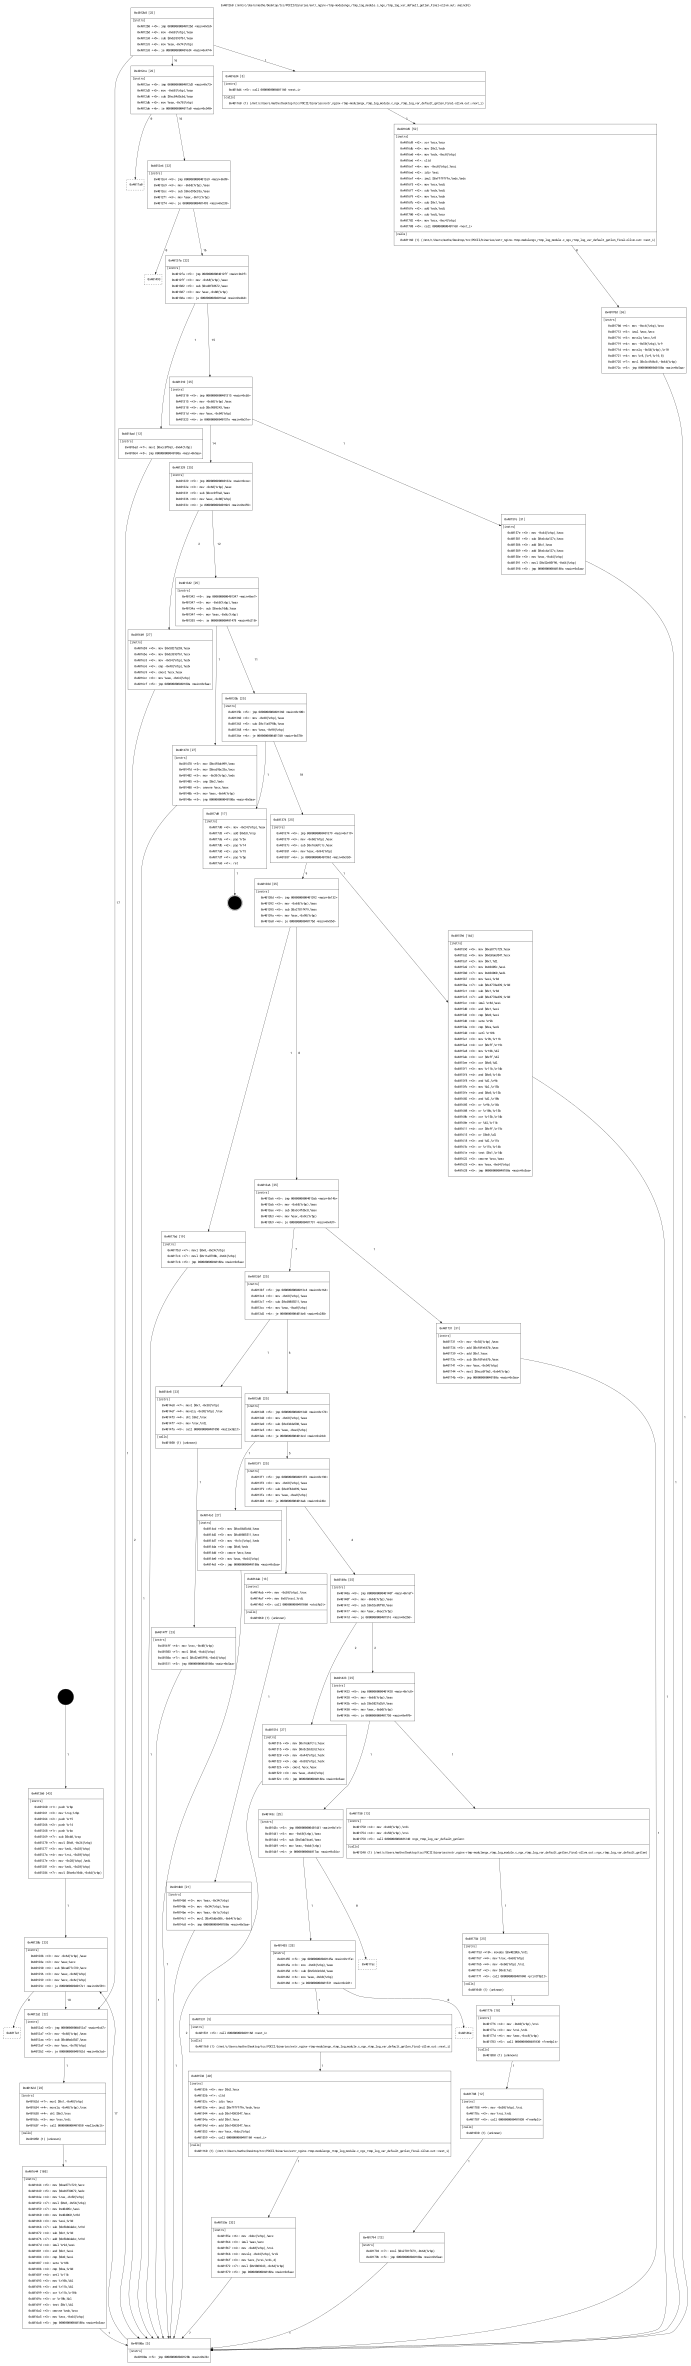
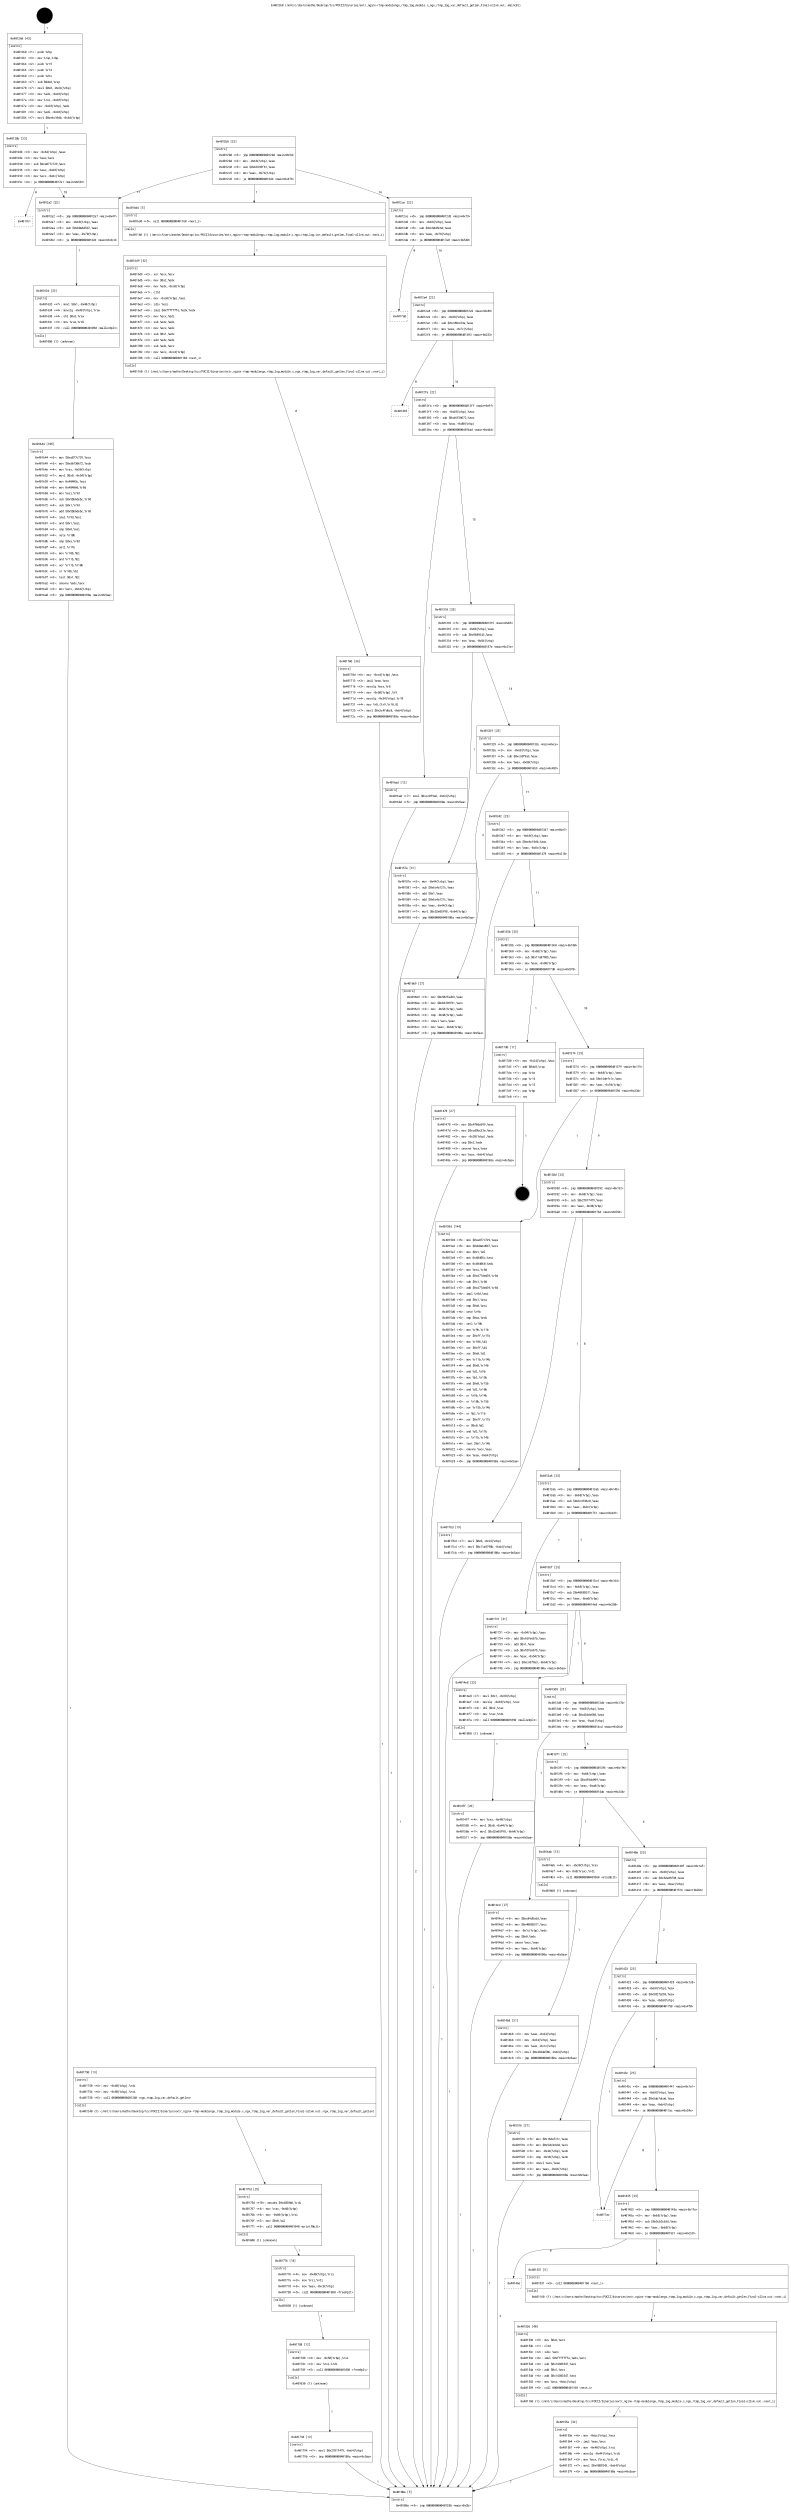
edge "0x401423 [25]" -> "0x401750 [13]": now "0x401423 [25]" -> "0x4017ac"
edge "0x40180a [5]" -> "0x40128b [23]": removed, label "17"
